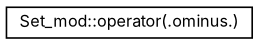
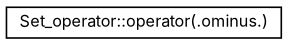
node "Set_mod::operator(.ominus.)": label "Set_mod::operator(.ominus.)" -> "Set_operator::operator(.ominus.)"
